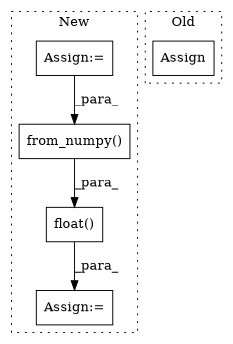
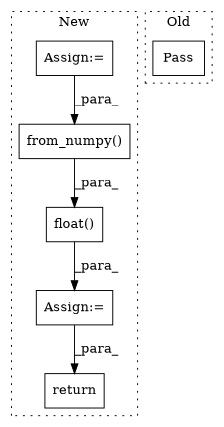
node "Assign": label "Assign" -> "Pass"
node "return": added
